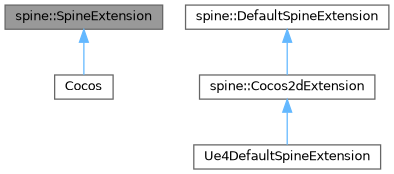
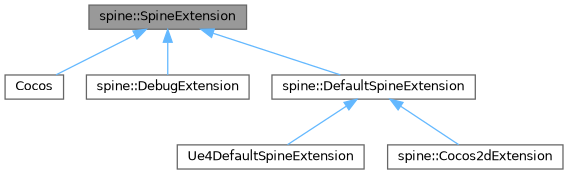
edge "spine::DefaultSpineExtension" -> "spine::SpineExtension": added
node "spine::DebugExtension": added
edge "Ue4DefaultSpineExtension" -> "spine::Cocos2dExtension": now "Ue4DefaultSpineExtension" -> "spine::DefaultSpineExtension"
